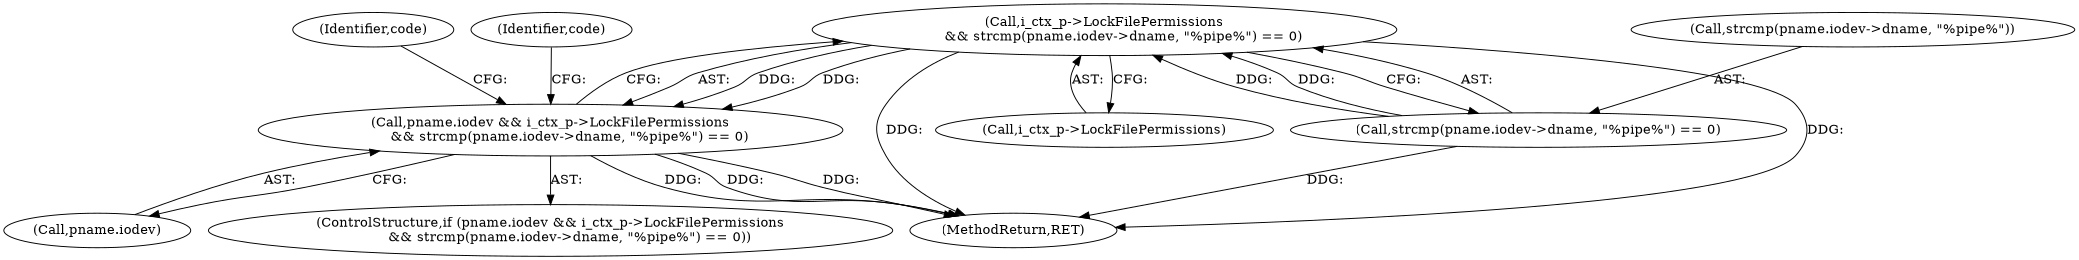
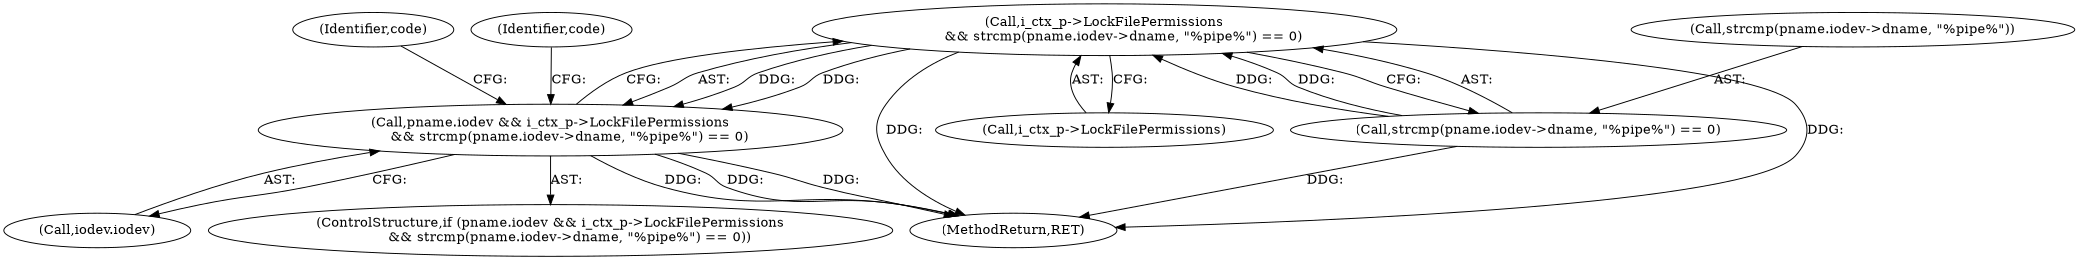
node "(Call,pname.iodev)": label "(Call,pname.iodev)" -> "(Call,iodev.iodev)"
